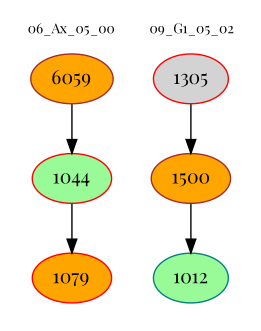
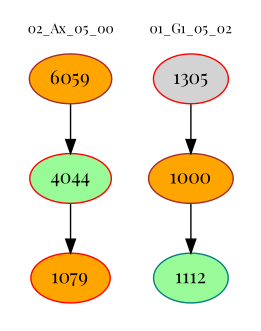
cluster "06_Ax_05_00": label "06_Ax_05_00" -> "02_Ax_05_00"
cluster "09_G1_05_02": label "09_G1_05_02" -> "01_G1_05_02"
node "1044": label "1044" -> "4044"
node "1500": label "1500" -> "1000"
node "1012": label "1012" -> "1112"
